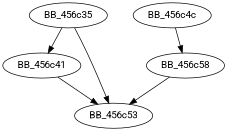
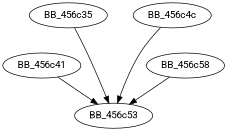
edge "BB_456c35" -> "BB_456c41": removed
edge "BB_456c4c" -> "BB_456c58": now "BB_456c4c" -> "BB_456c53"
